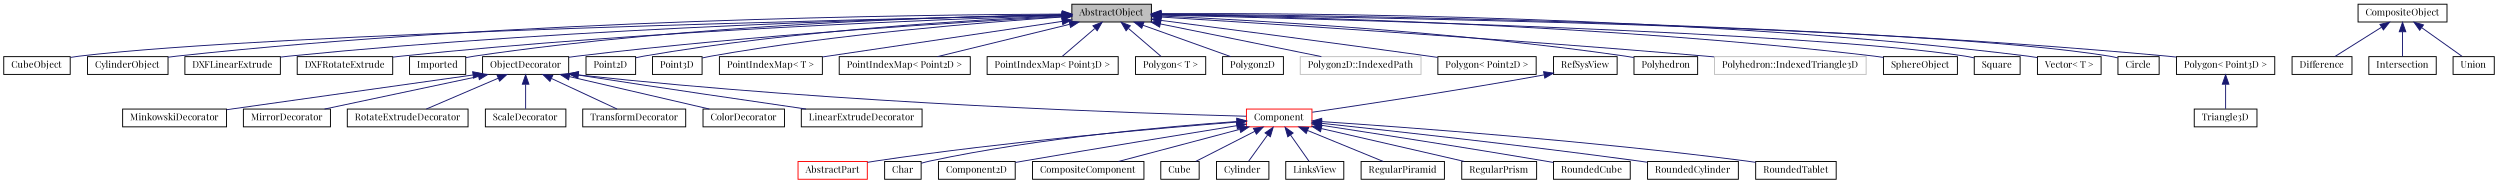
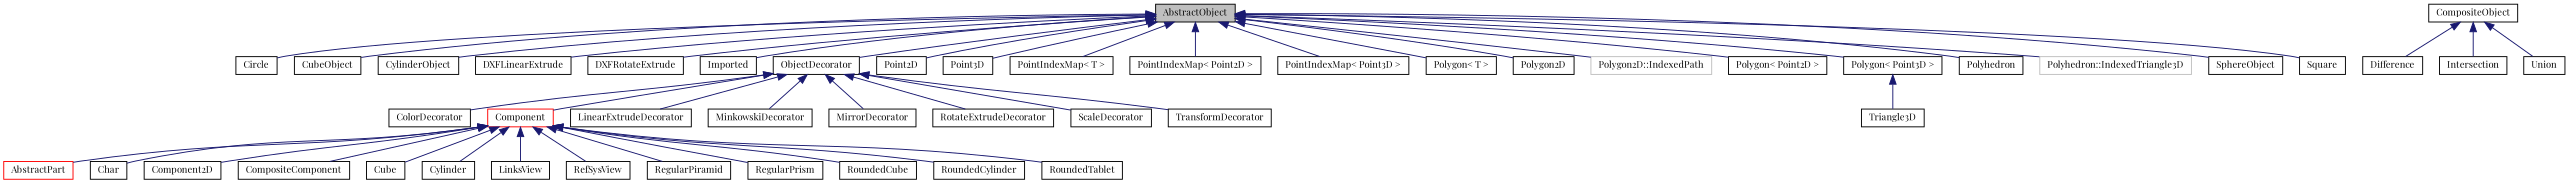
node "Vector< T >": removed
edge "Component" -> "RefSysView": reversed
